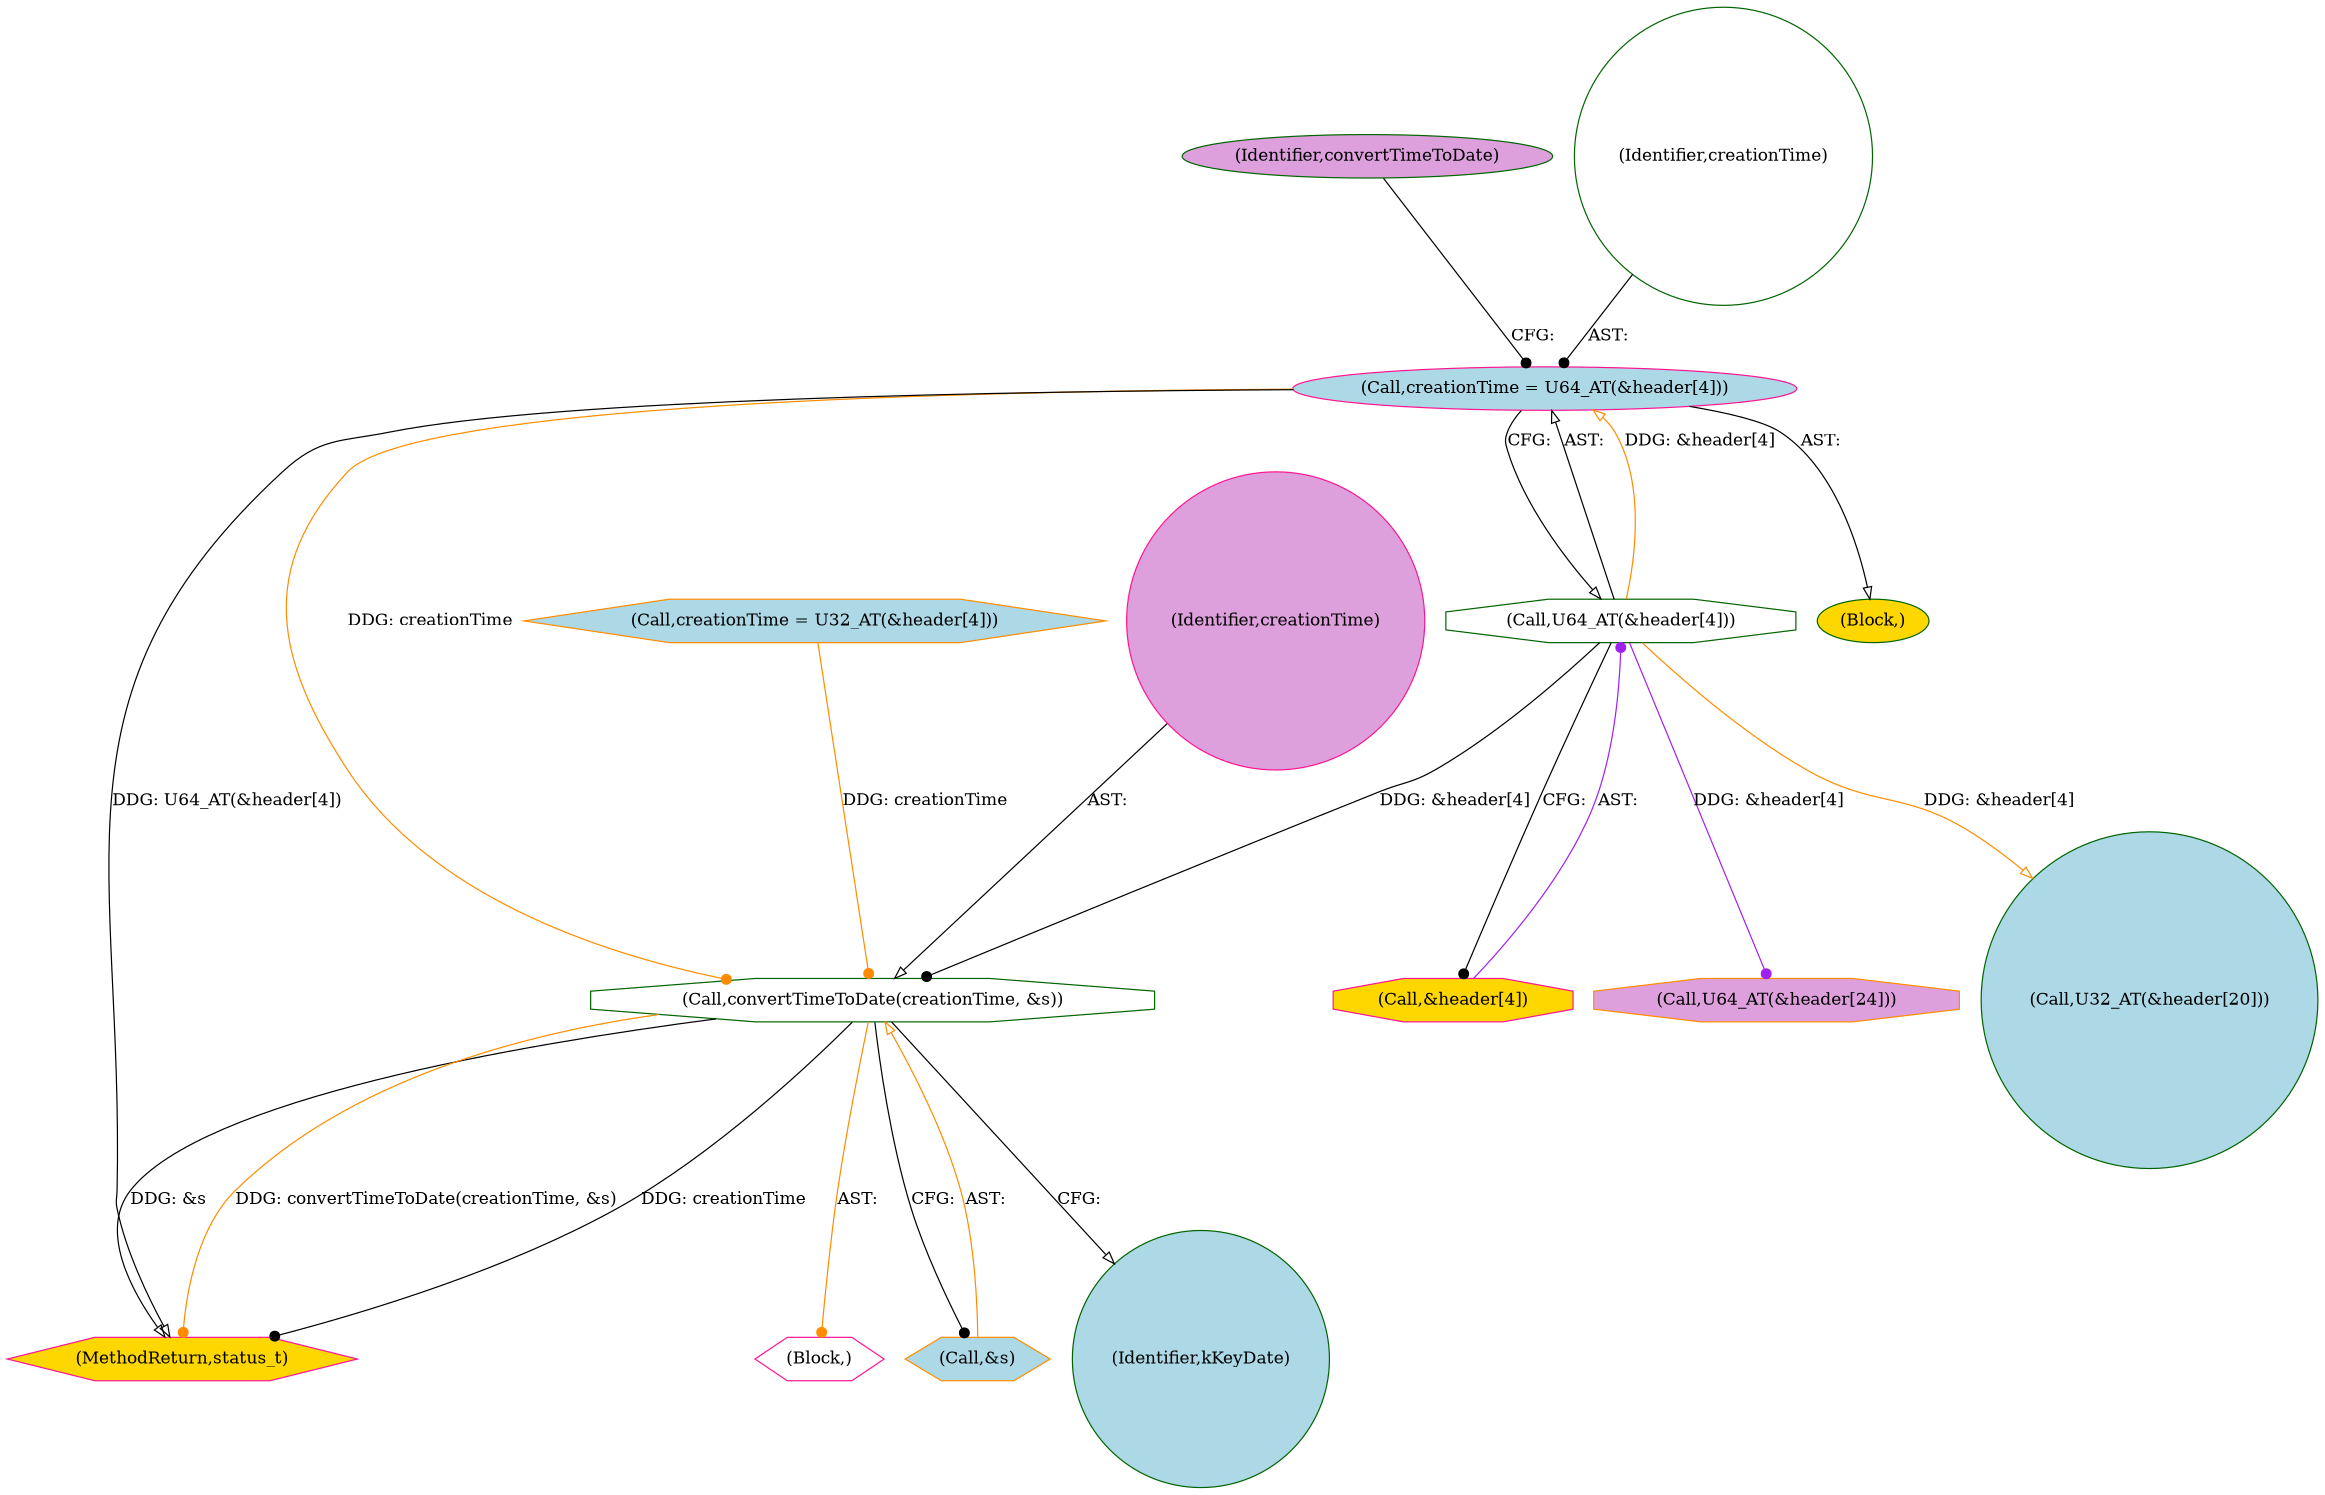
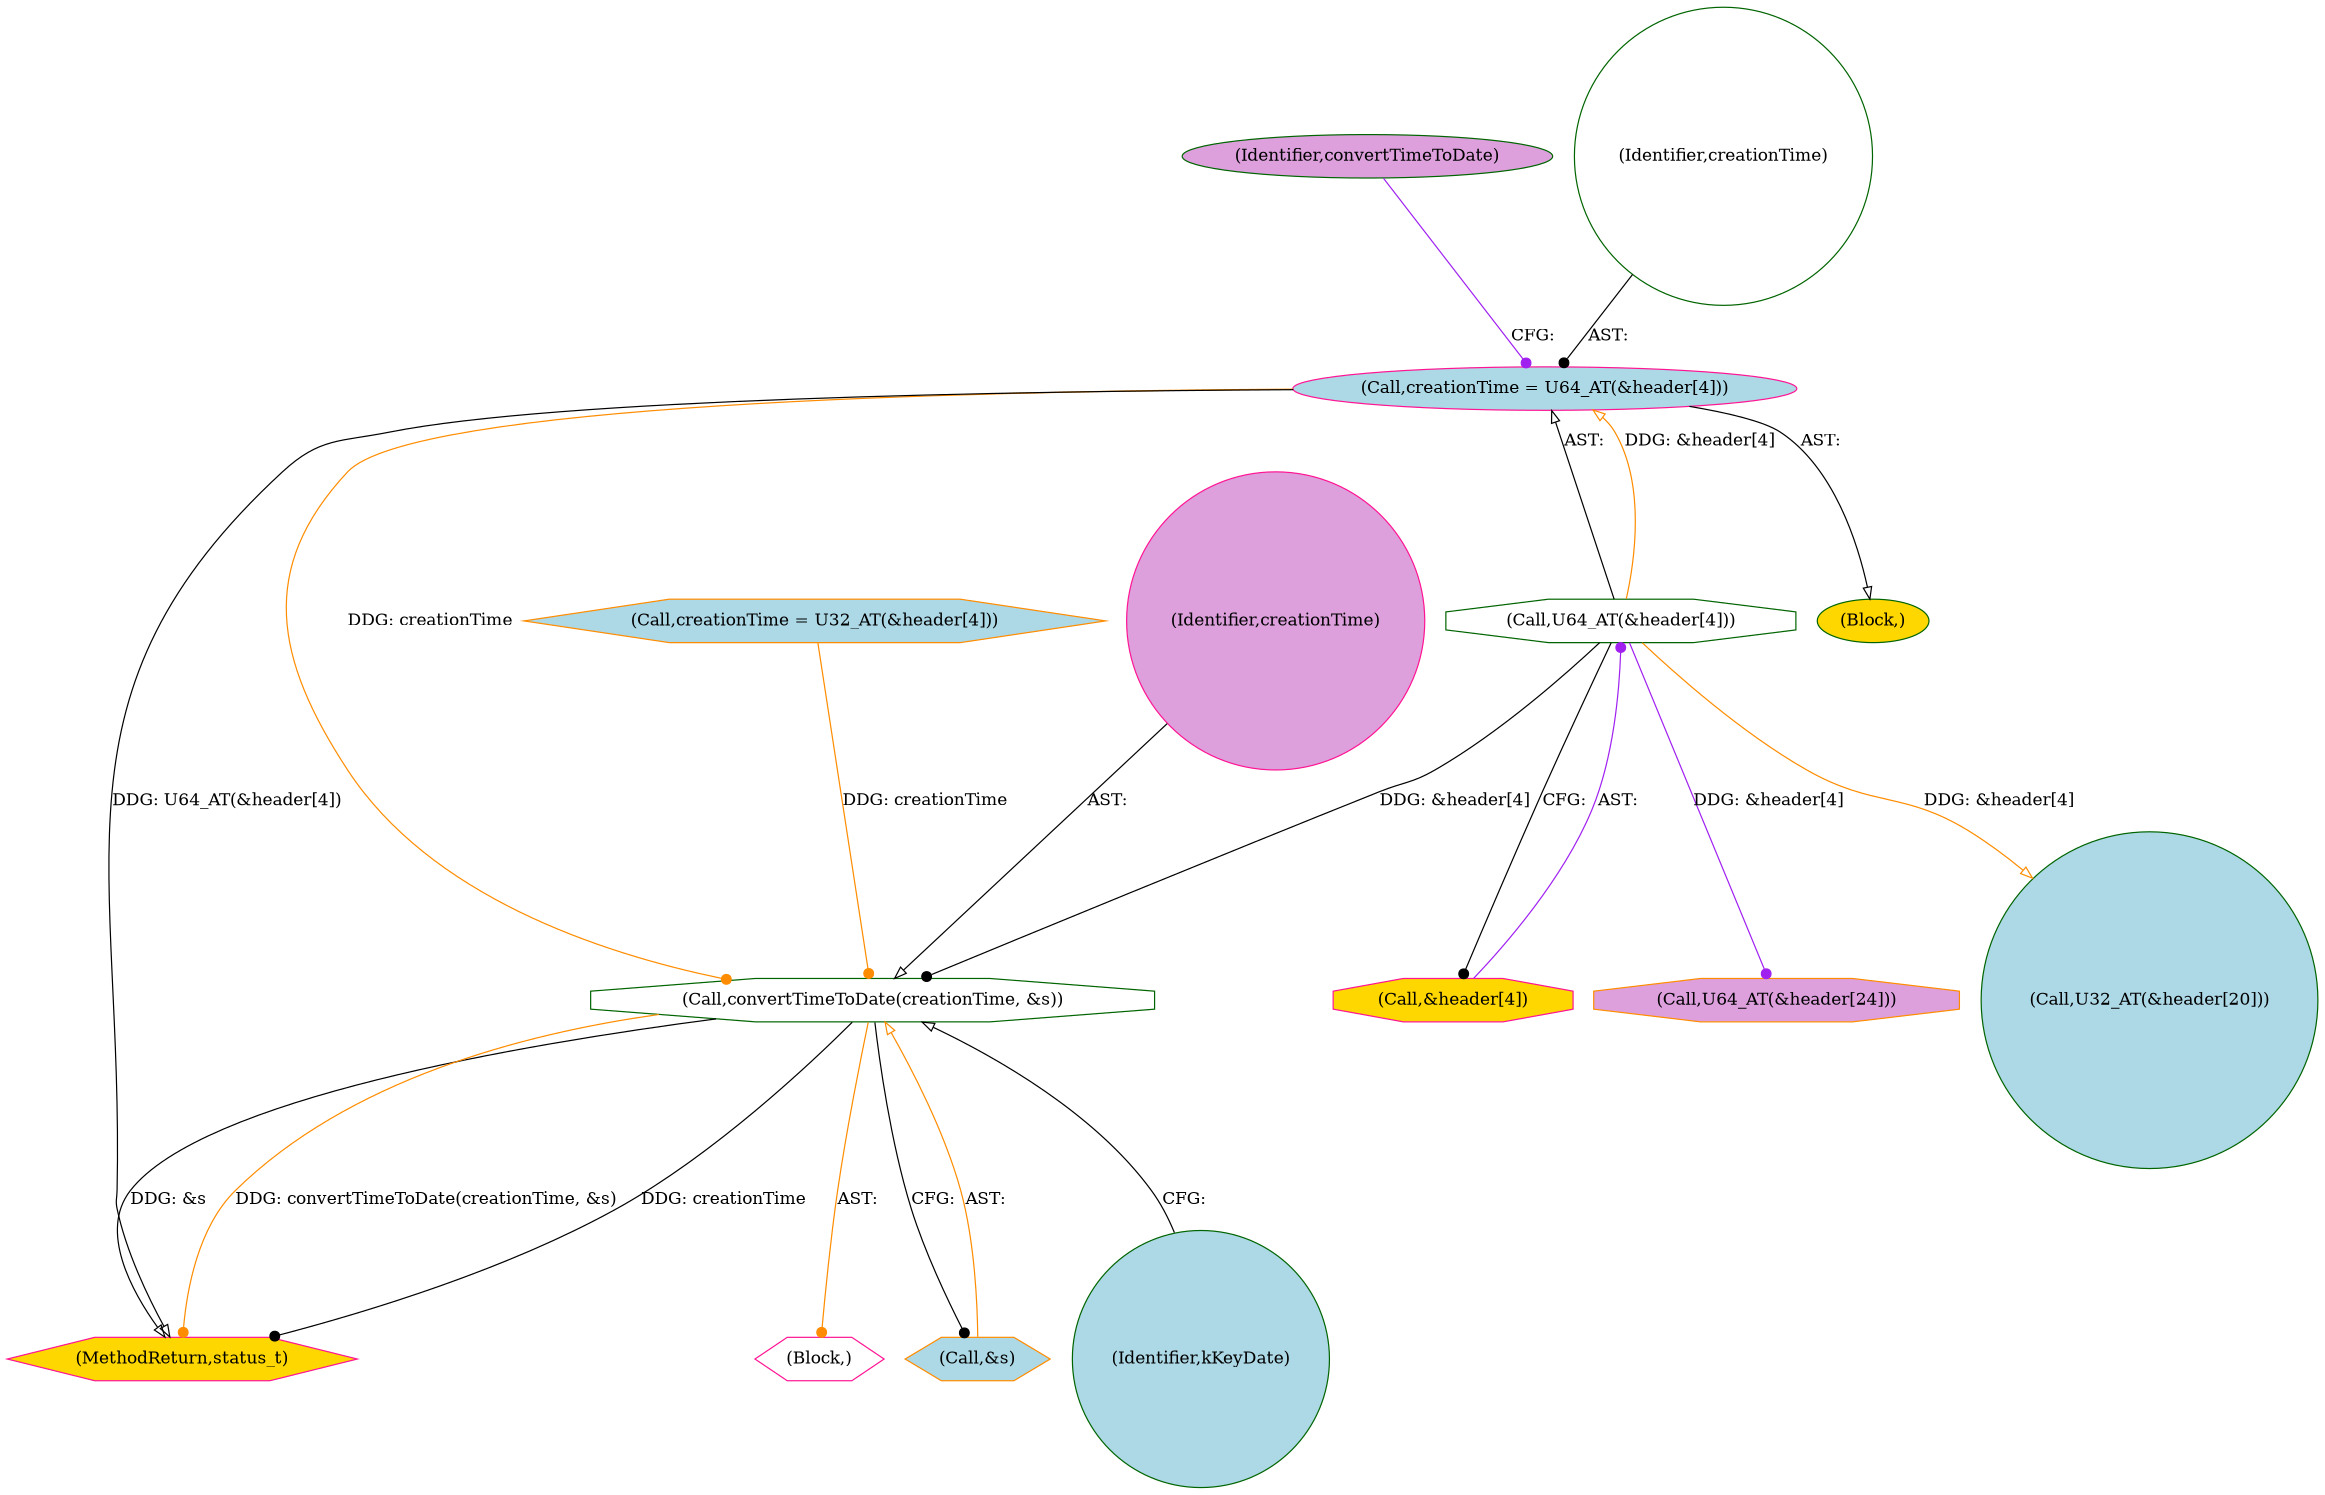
edge "(Identifier,convertTimeToDate)" -> "(Call,creationTime = U64_AT(&header[4]))": color black -> purple
edge "(Call,creationTime = U64_AT(&header[4]))" -> "(Call,U64_AT(&header[4]))": removed, label "CFG:"
edge "(Call,convertTimeToDate(creationTime, &s))" -> "(Identifier,kKeyDate)": reversed
